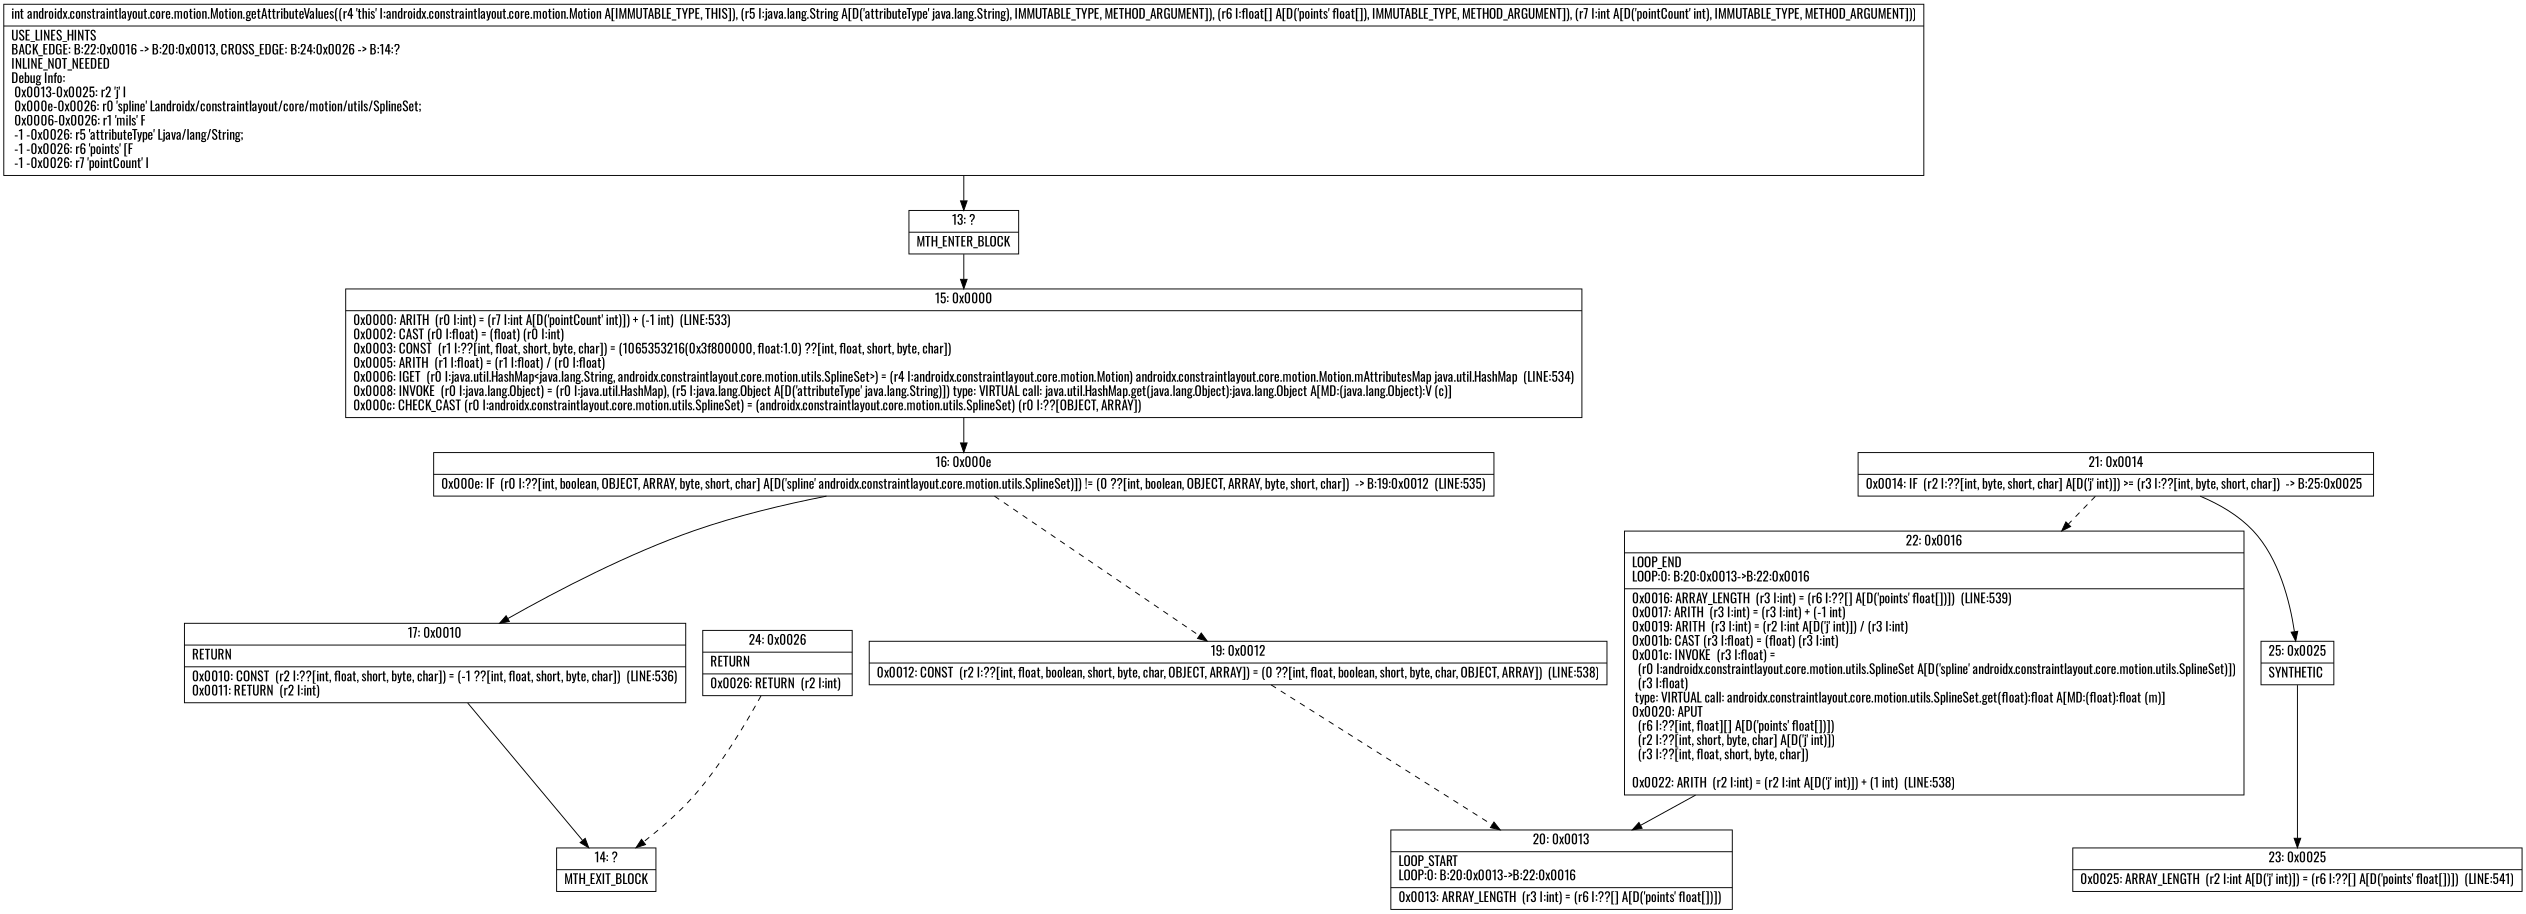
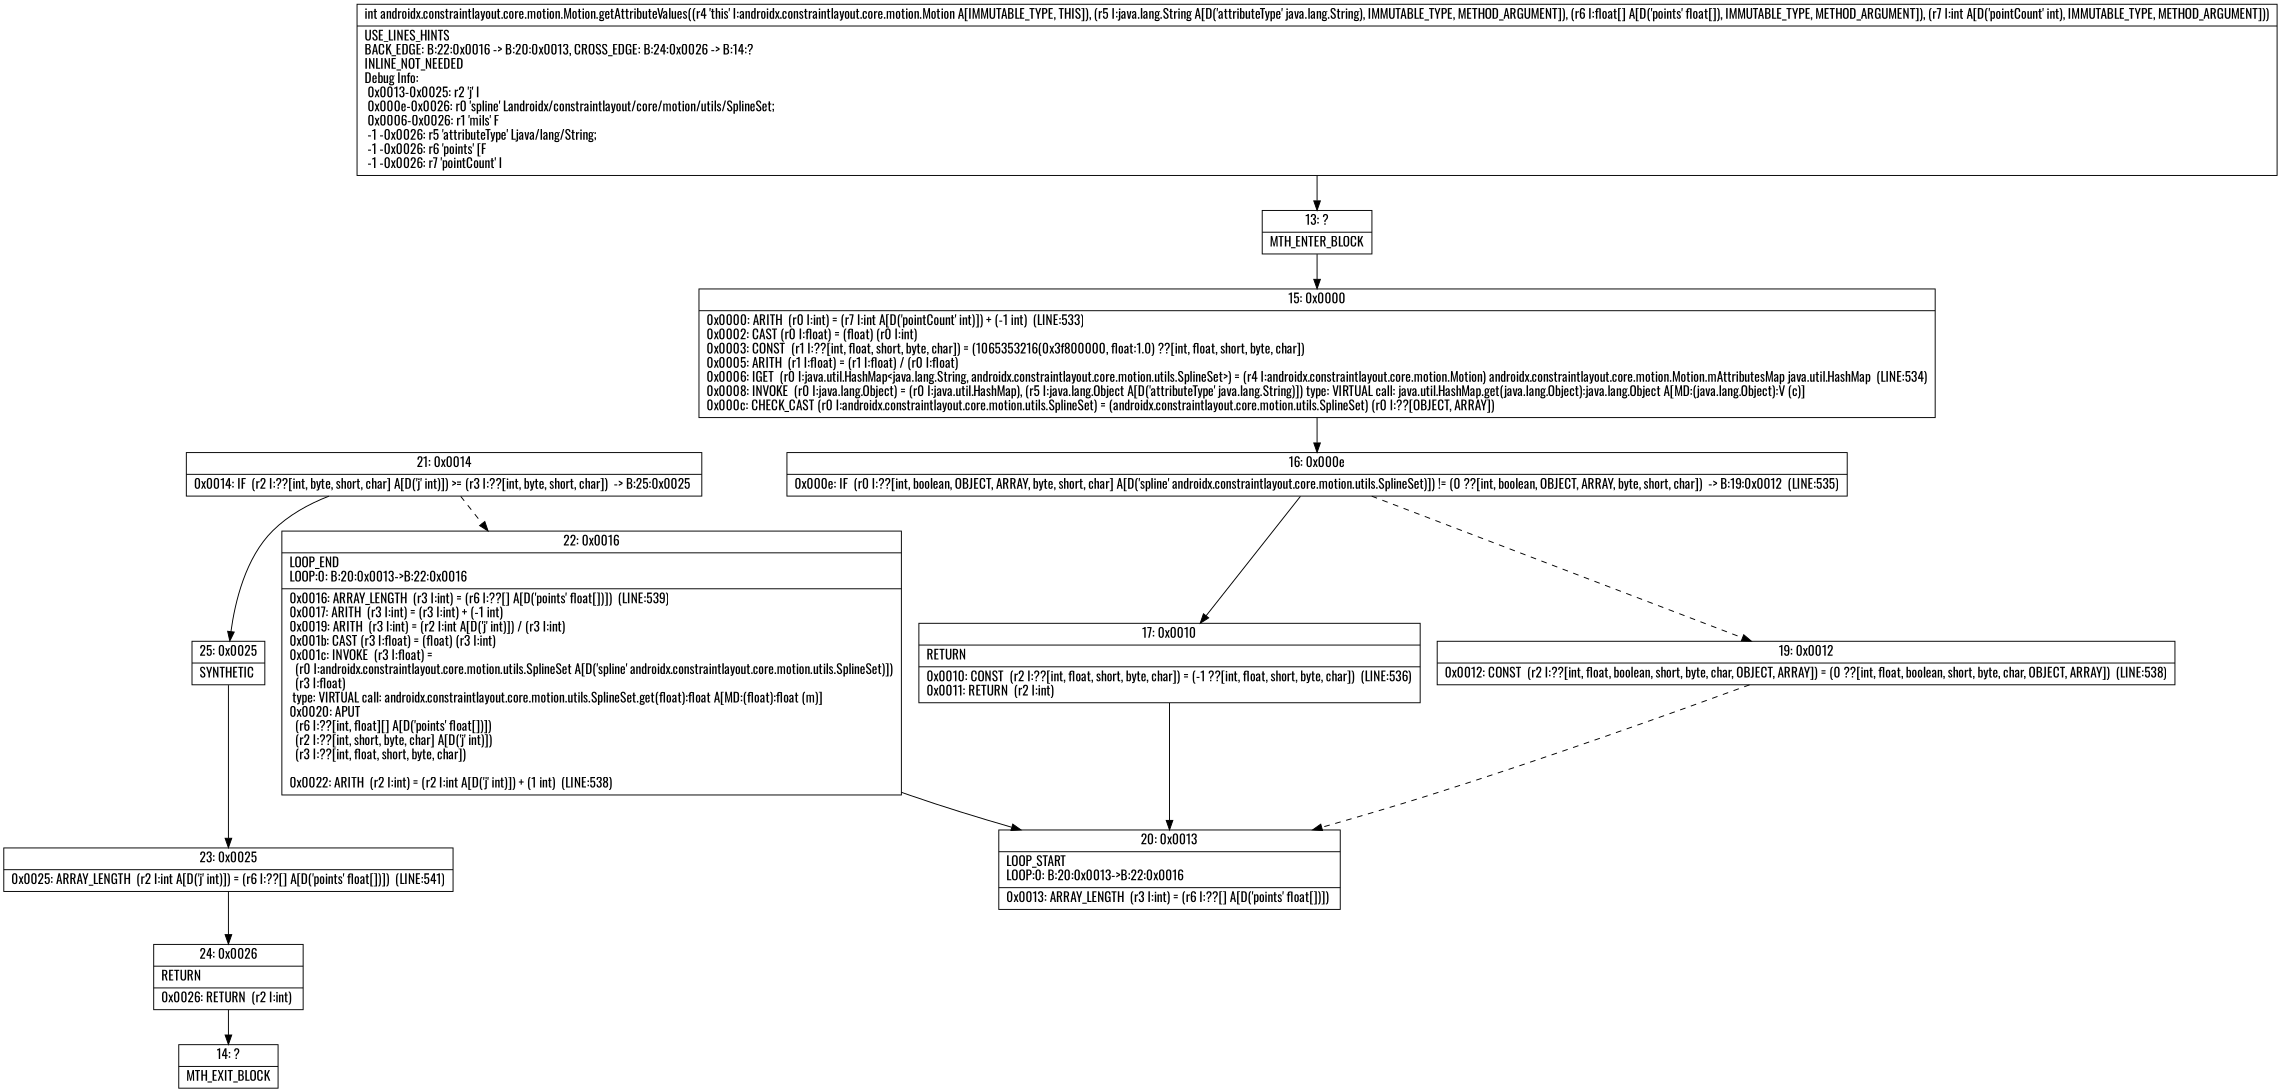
edge "17: 0x0010" -> "14: ?": now "17: 0x0010" -> "20: 0x0013"
edge "24: 0x0026" -> "14: ?": style dashed -> solid
edge "23: 0x0025" -> "24: 0x0026": added
